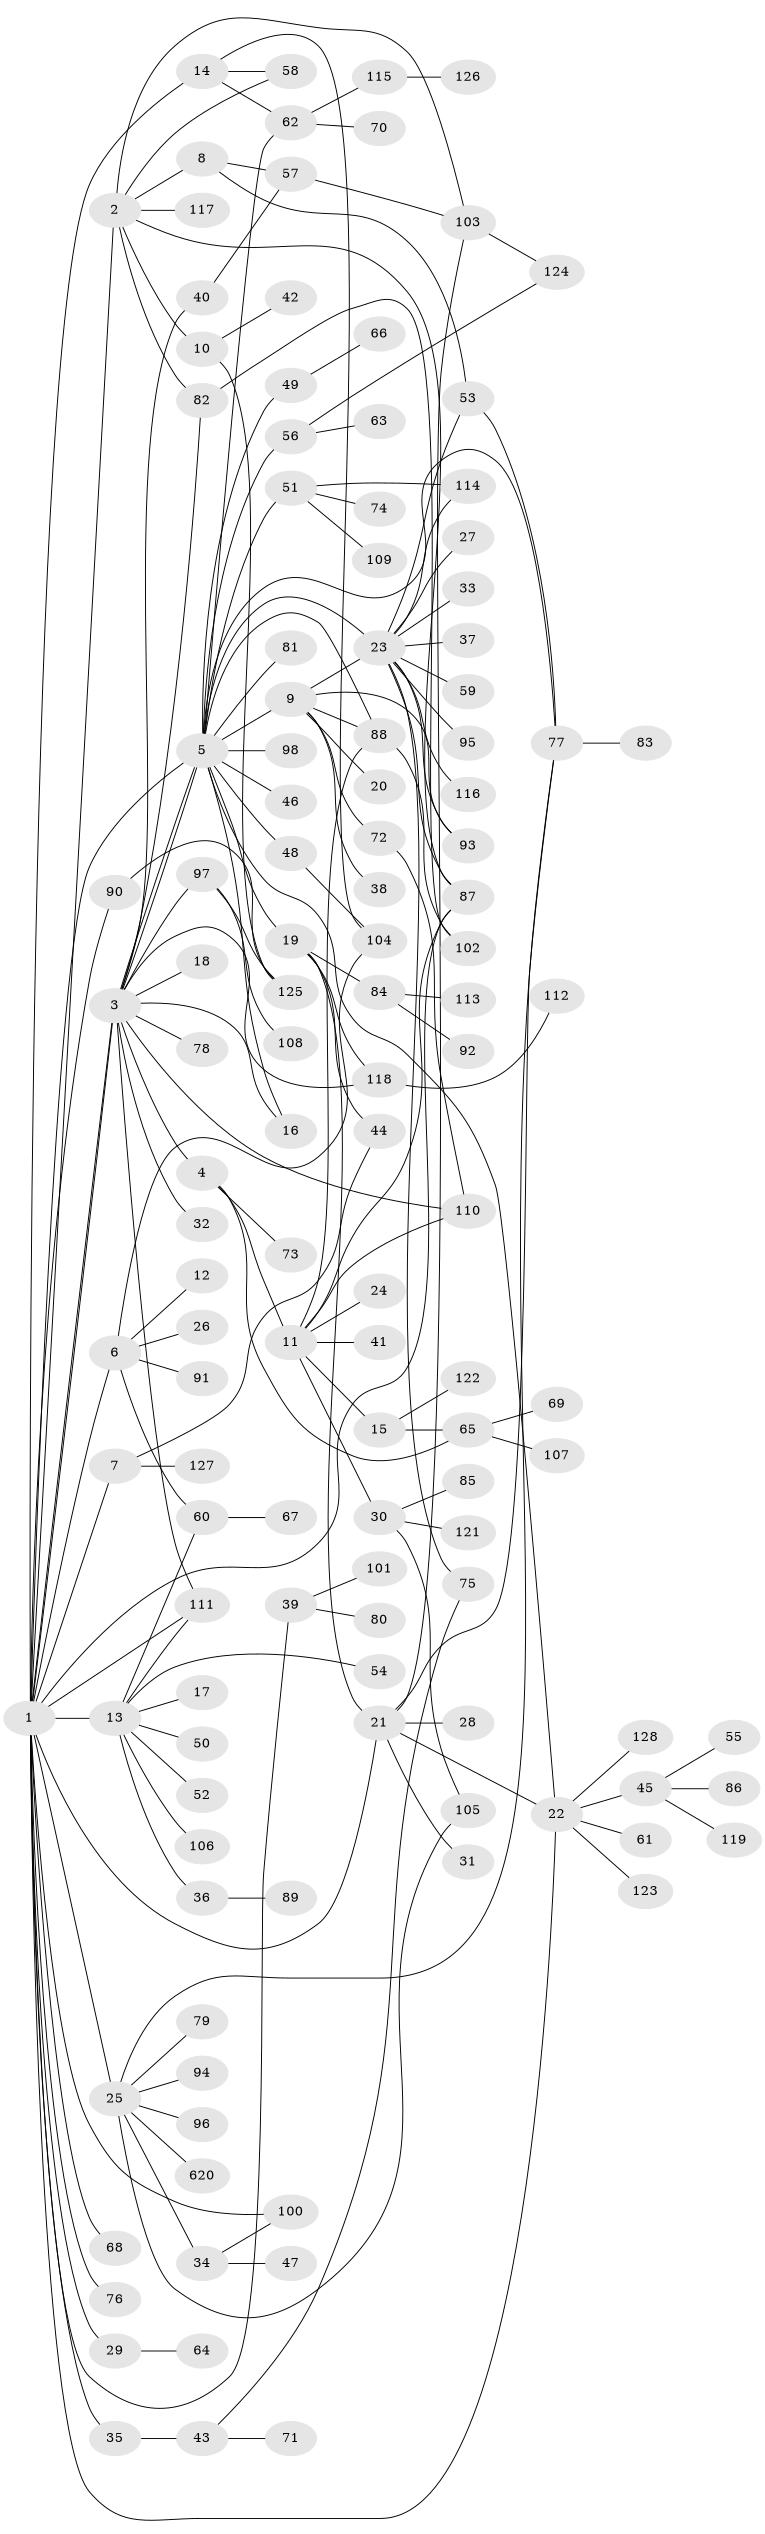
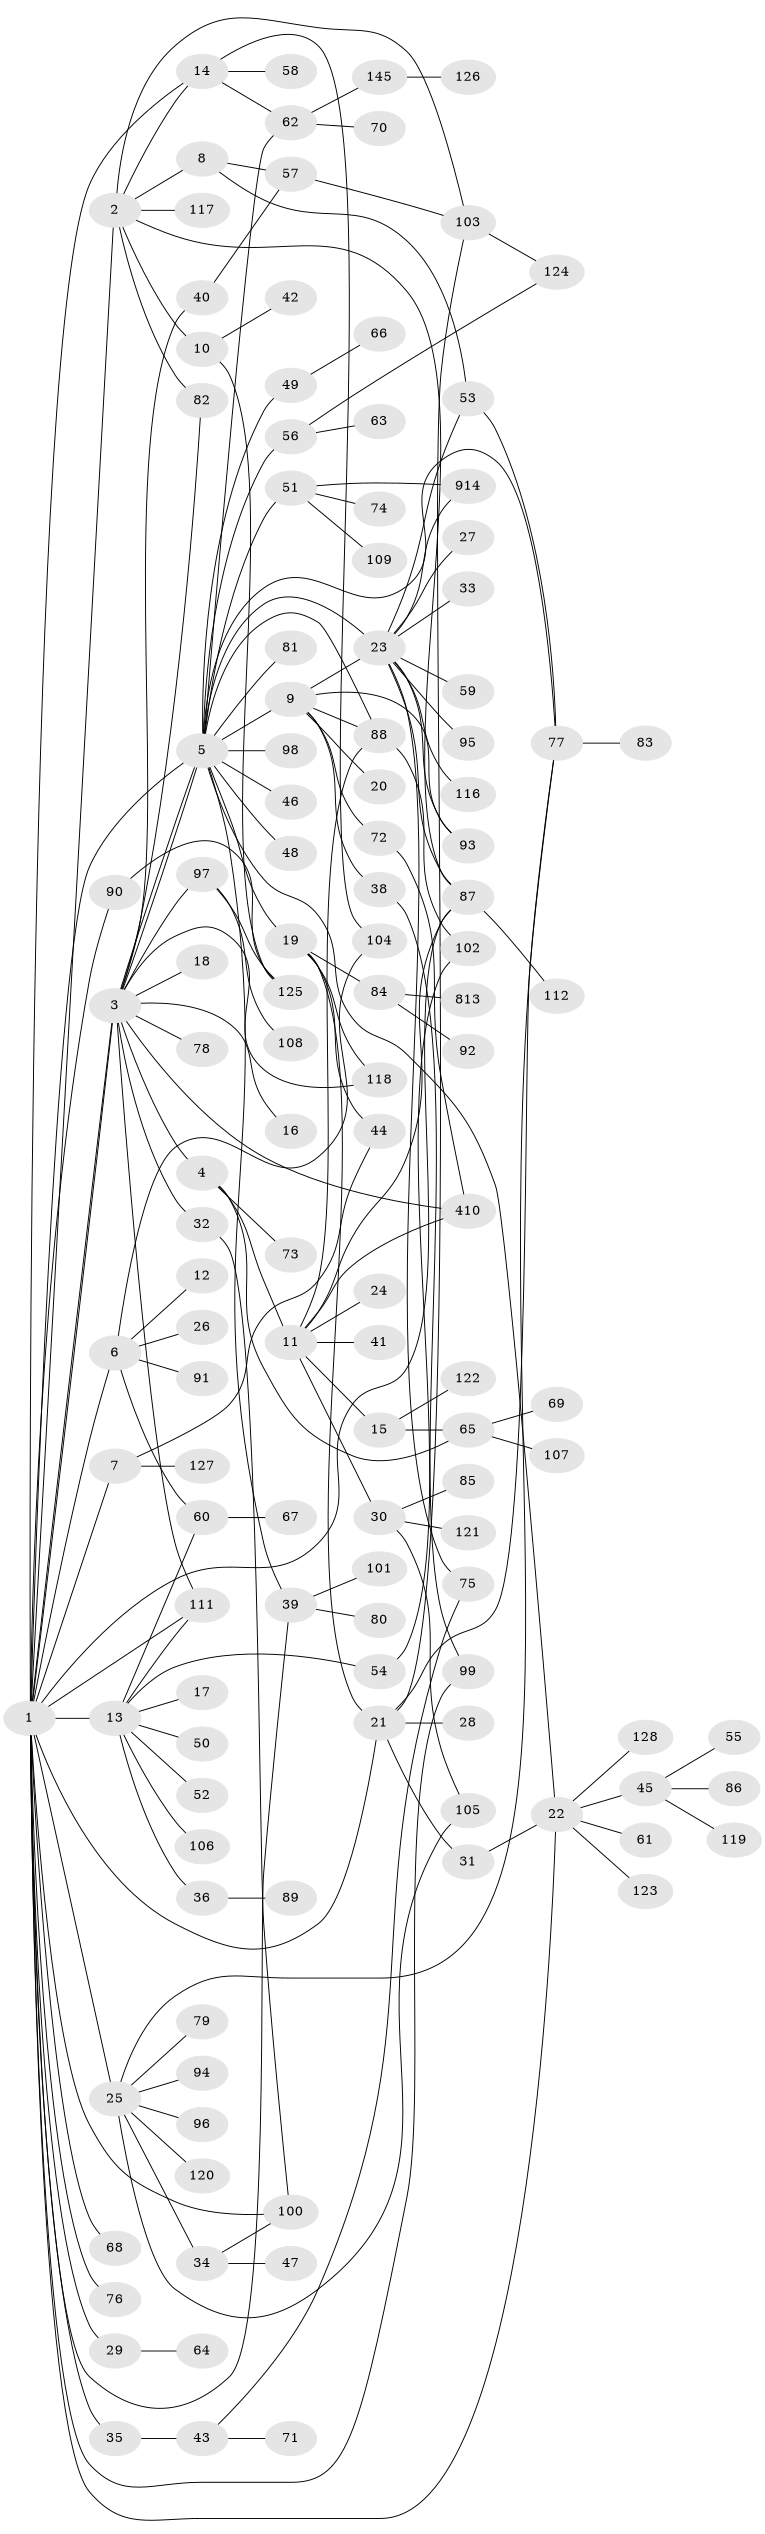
node "115": label "115" -> "145"
edge "58" -- "2": now "14" -- "2"
node "114": label "114" -> "914"
edge "82" -- "102": now "54" -- "102"
node "37": removed
edge "48" -- "104": removed
edge "5" -- "16": now "5" -- "39"
node "113": label "113" -> "813"
edge "112" -- "118": now "112" -- "87"
node "110": label "110" -> "410"
node "99": added
edge "32" -- "100": added
edge "21" -- "22": now "31" -- "22"
node "620": label "620" -> "120"
